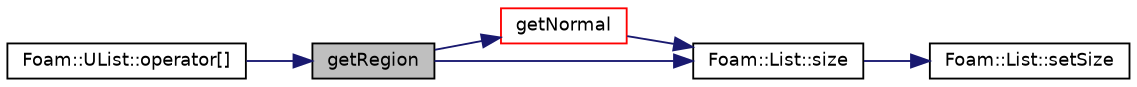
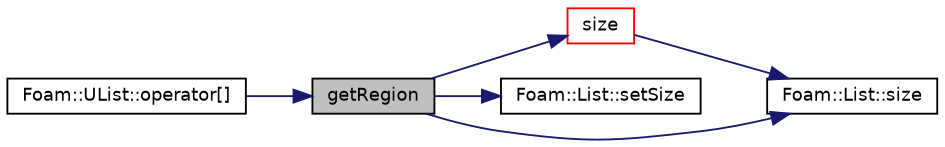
node "getNormal": label "getNormal" -> "size"
edge "Foam::List::size" -> "Foam::List::setSize": now "getRegion" -> "Foam::List::setSize"
